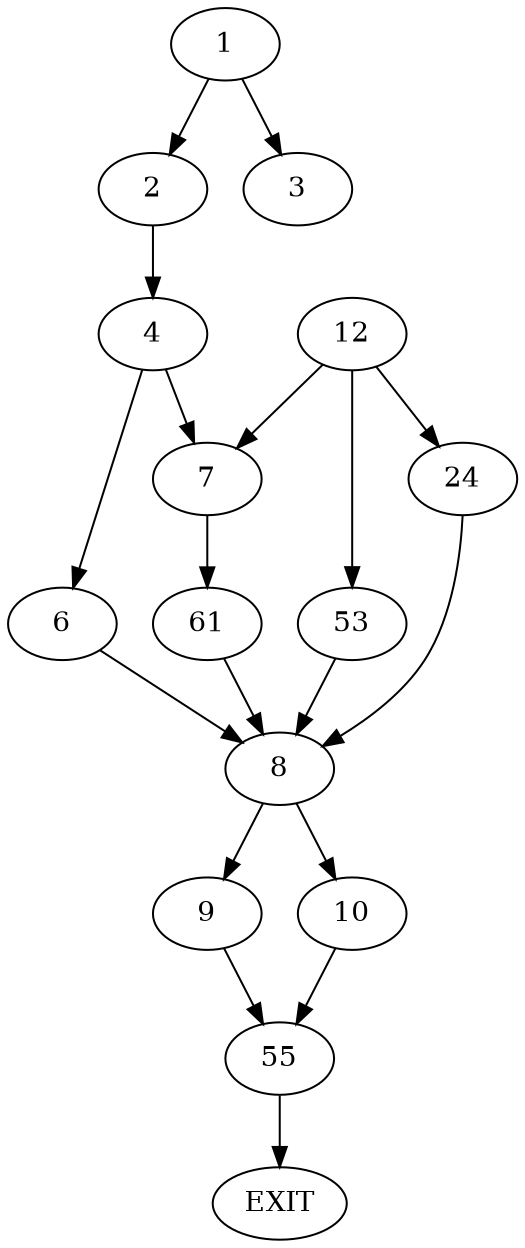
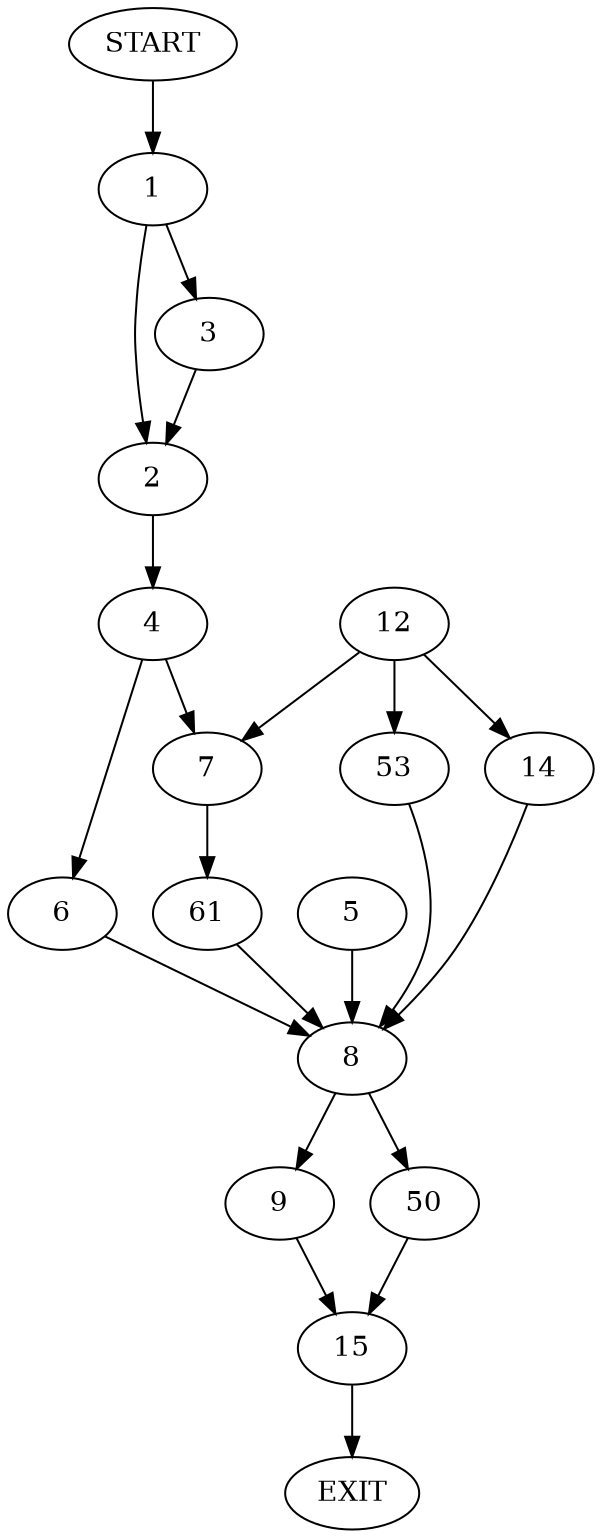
node "START": added
edge "3" -> "2": added
node "24": label "24" -> "14"
node "5": added
node "10": label "10" -> "50"
node "55": label "55" -> "15"
